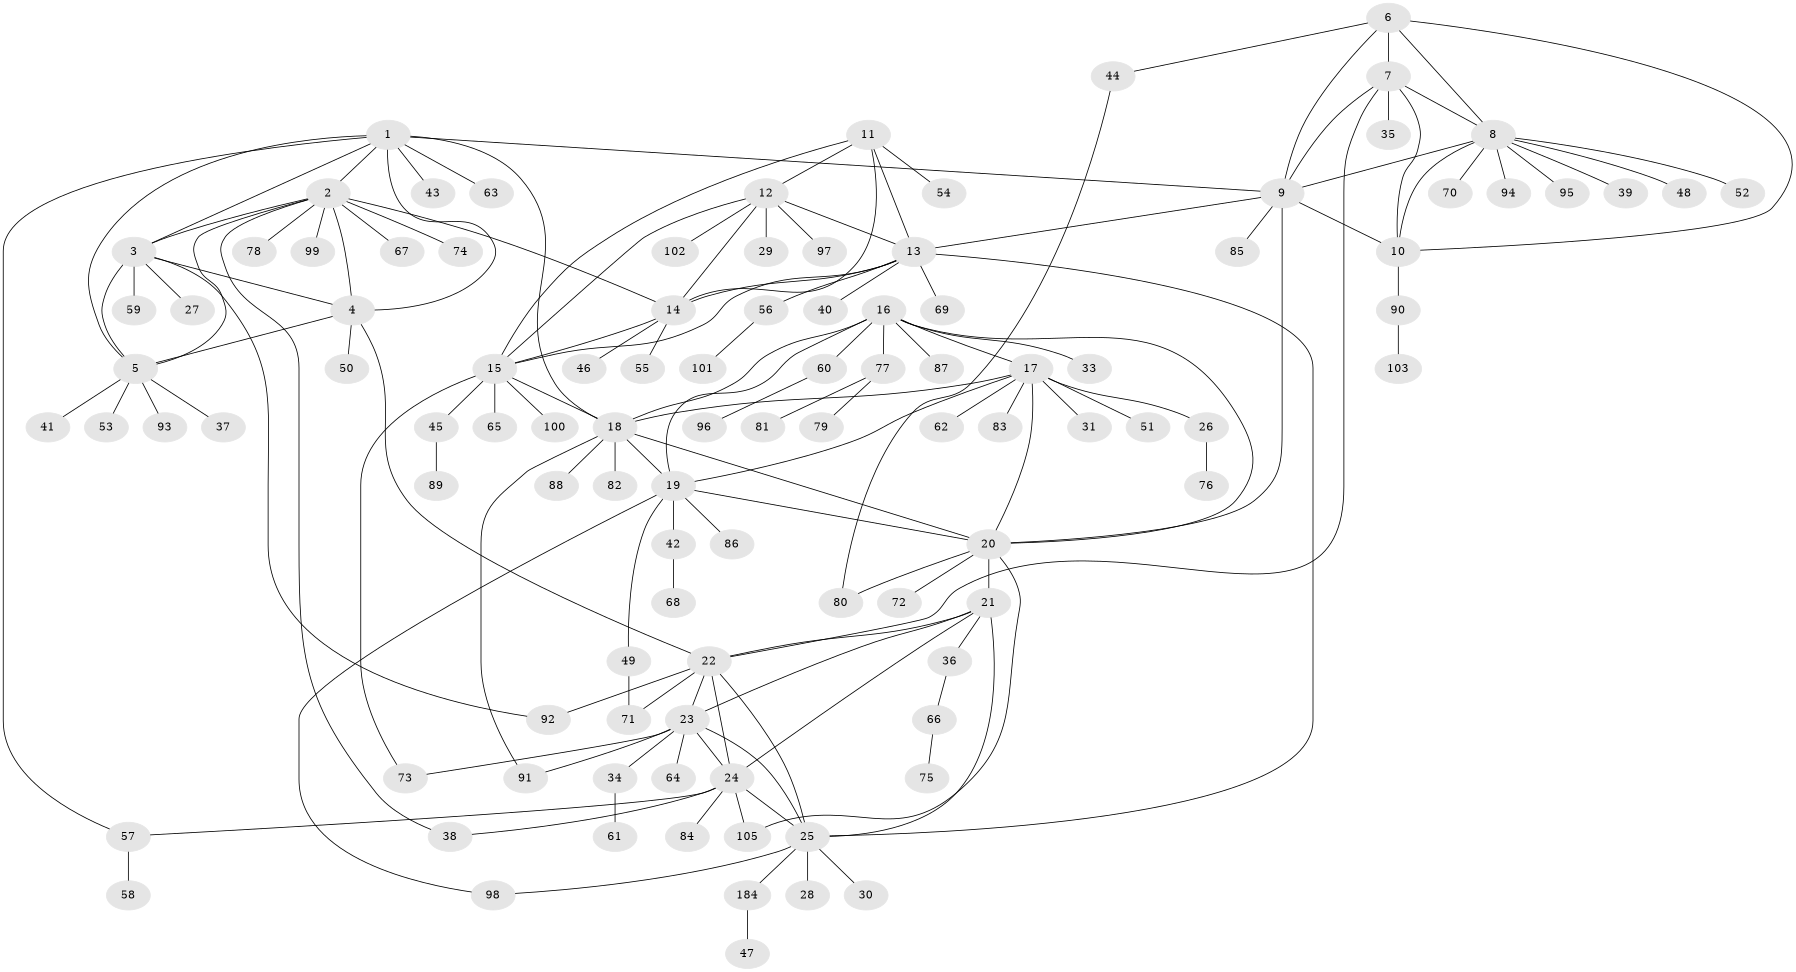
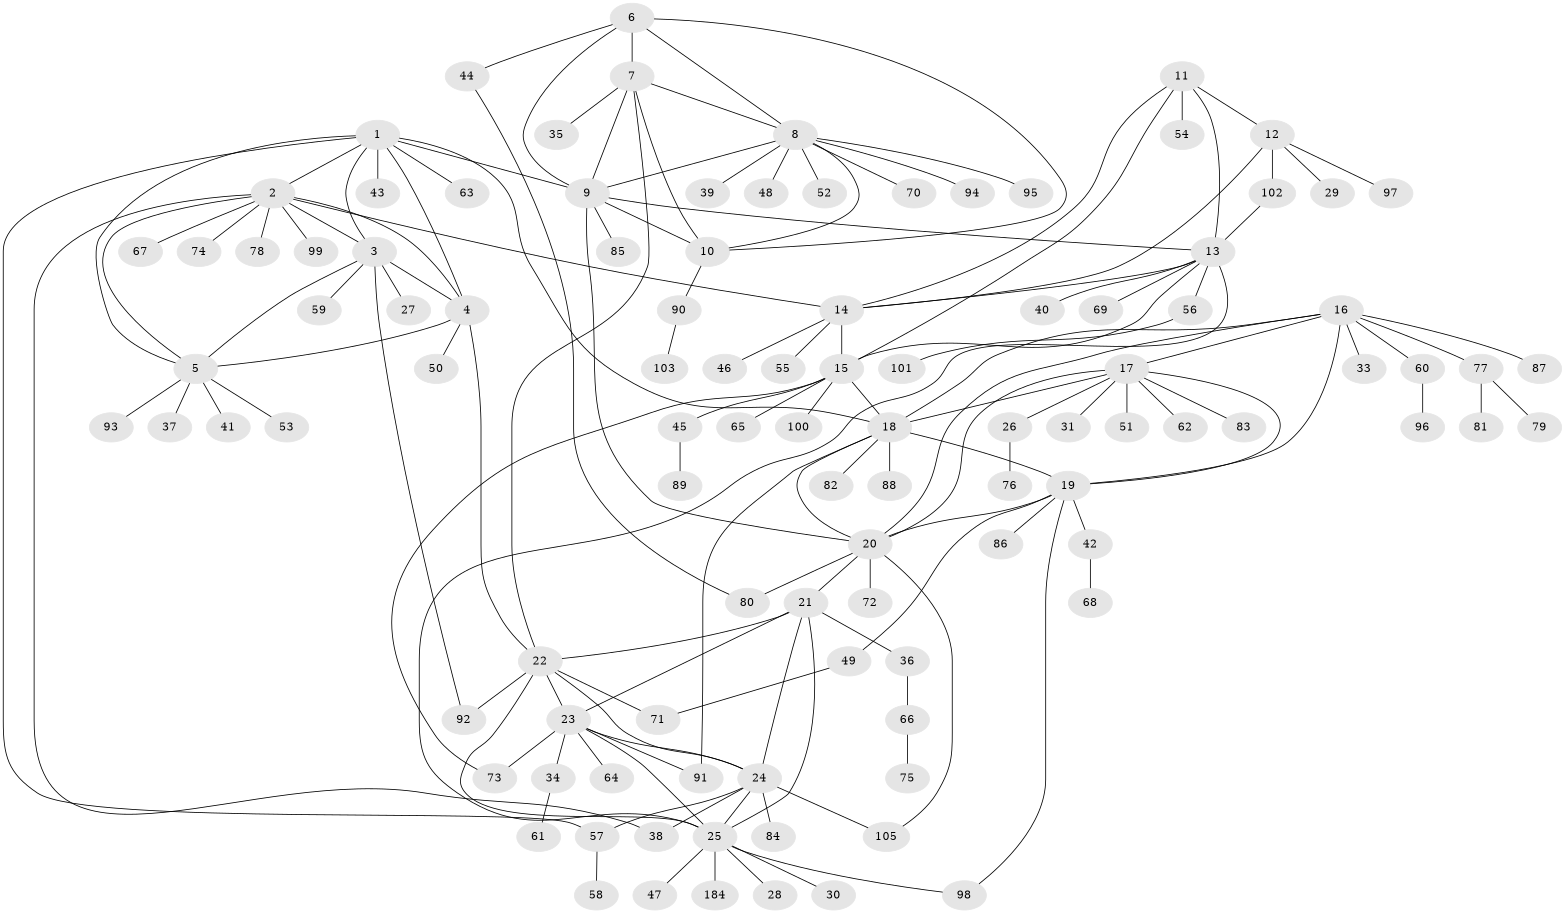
edge "12" -- "13": now "102" -- "13"
edge "12" -- "15": removed
edge "184" -- "47": now "25" -- "47"
